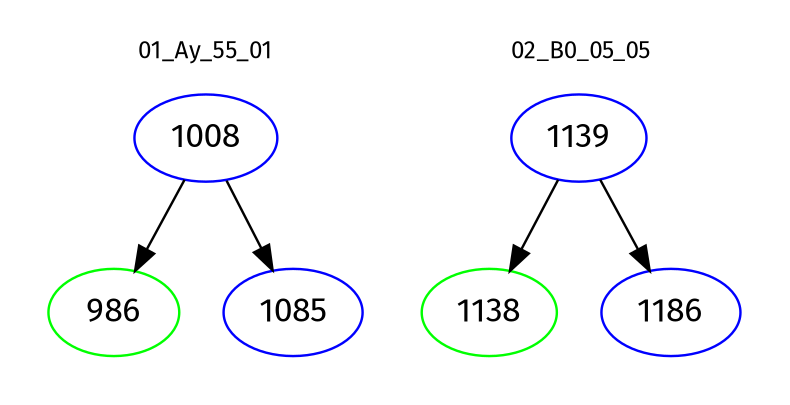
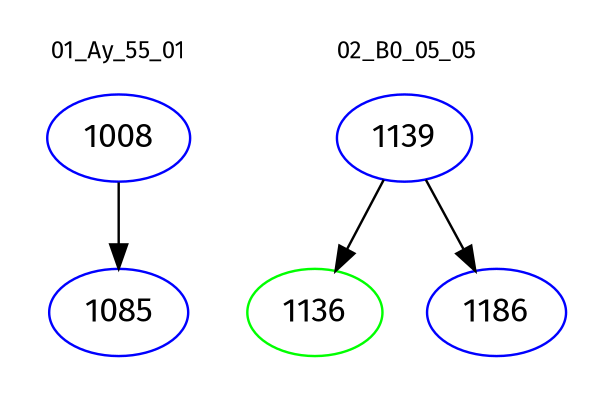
node "986": removed
node "1138": label "1138" -> "1136"
